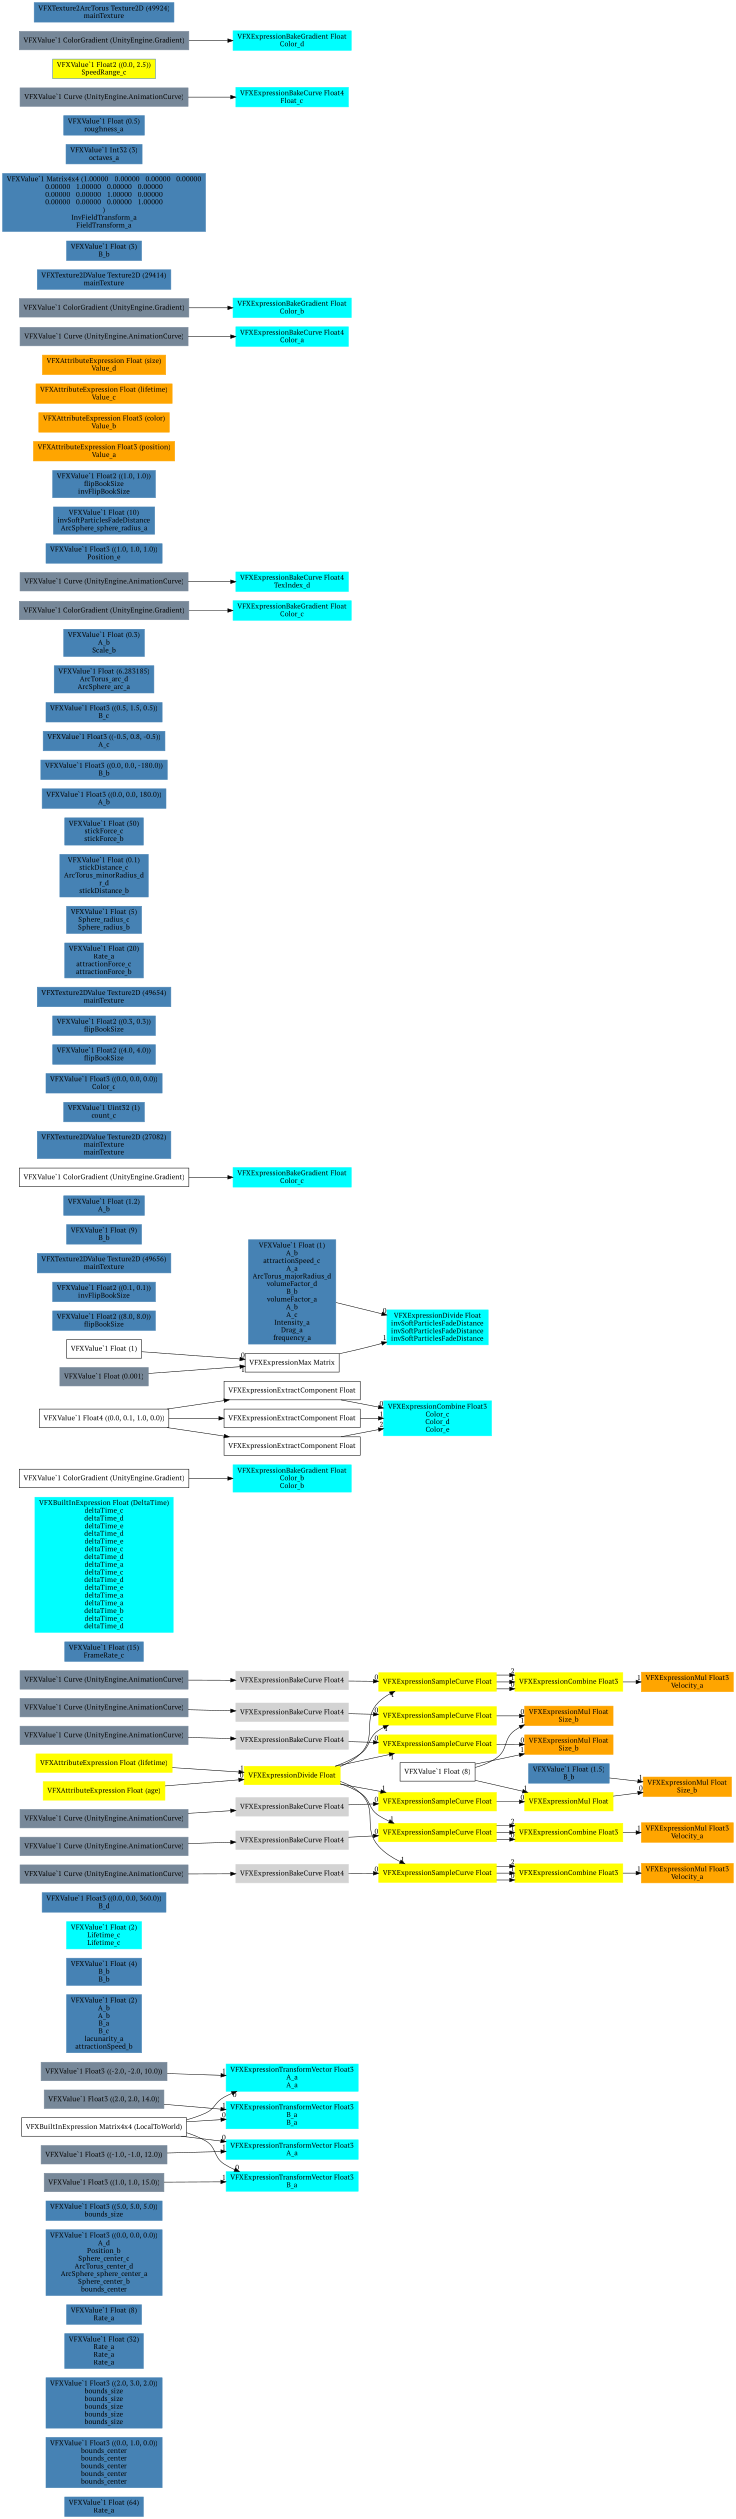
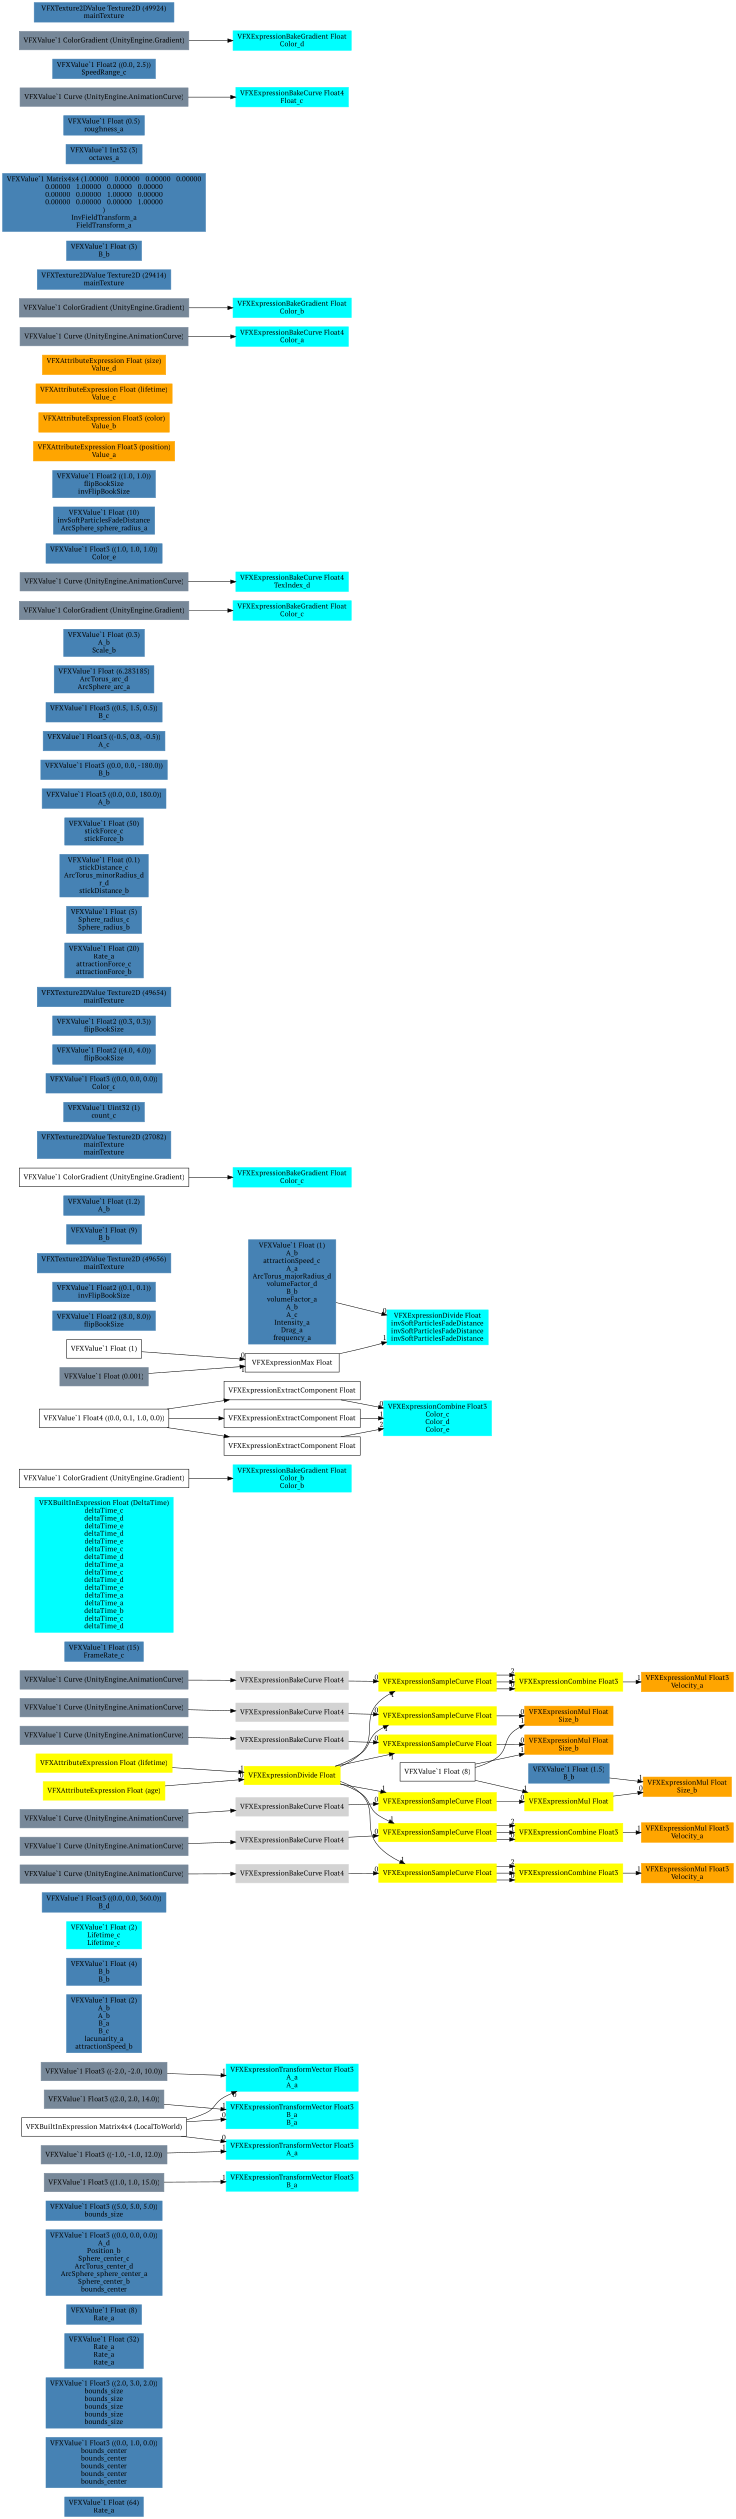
node "VFXTexture2ArcTorus Texture2D (49924) mainTexture": label "VFXTexture2ArcTorus Texture2D (49924) mainTexture" -> "VFXTexture2DValue Texture2D (49924) mainTexture"
node "VFXValue`1 Float2 ((0.0, 2.5)) SpeedRange_c": fillcolor yellow -> steelblue
node "VFXValue`1 Float3 ((1.0, 1.0, 1.0)) Position_e": label "VFXValue`1 Float3 ((1.0, 1.0, 1.0)) Position_e" -> "VFXValue`1 Float3 ((1.0, 1.0, 1.0)) Color_e"
node "VFXExpressionMax Matrix": label "VFXExpressionMax Matrix" -> "VFXExpressionMax Float"
edge "VFXBuiltInExpression Matrix4x4 (LocalToWorld)" -> "VFXExpressionTransformVector Float3 B_a": removed
